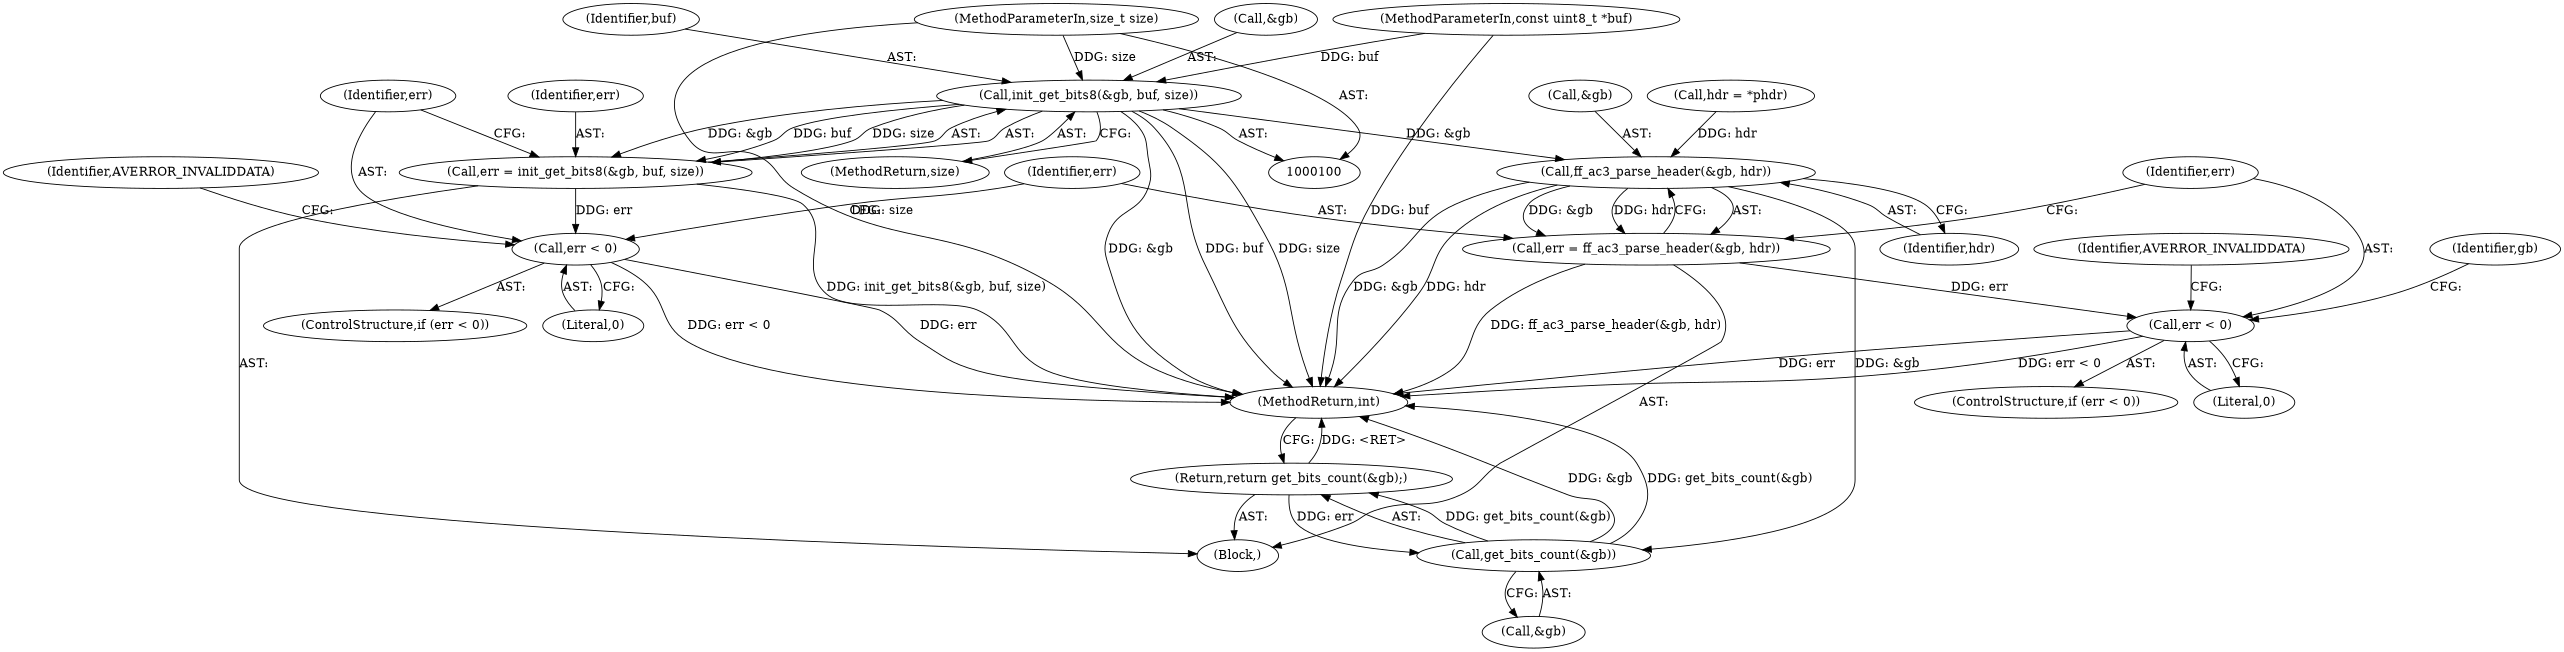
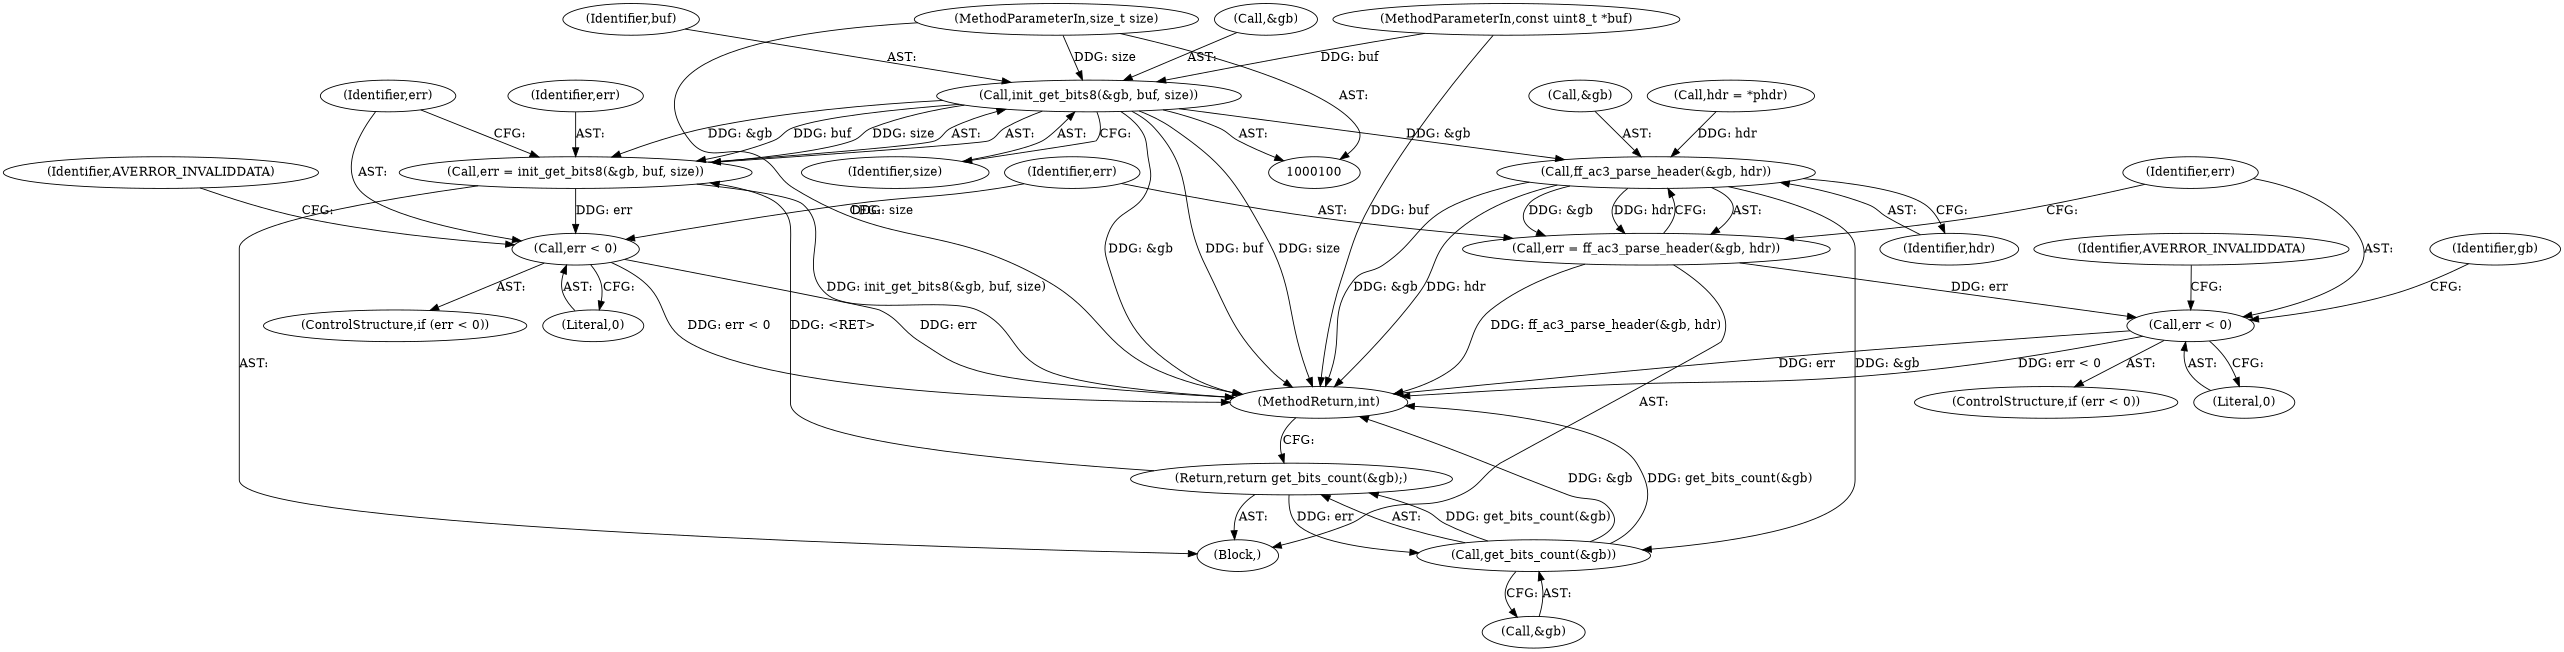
node "(MethodReturn,size)": label "(MethodReturn,size)" -> "(Identifier,size)"
edge "(Return,return get_bits_count(&gb);)" -> "(MethodReturn,int)": now "(Return,return get_bits_count(&gb);)" -> "(Call,err = init_get_bits8(&gb, buf, size))"
